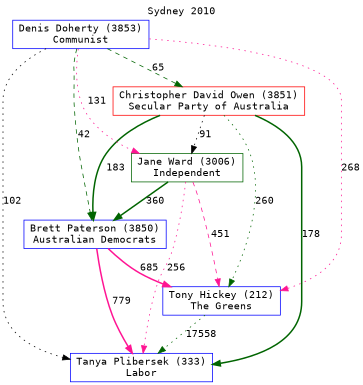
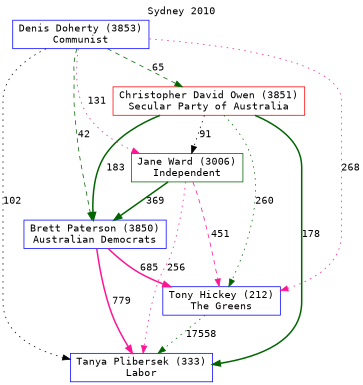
edge "Jane Ward (3006) Independent" -> "Brett Paterson (3850) Australian Democrats": label "360" -> "369"
